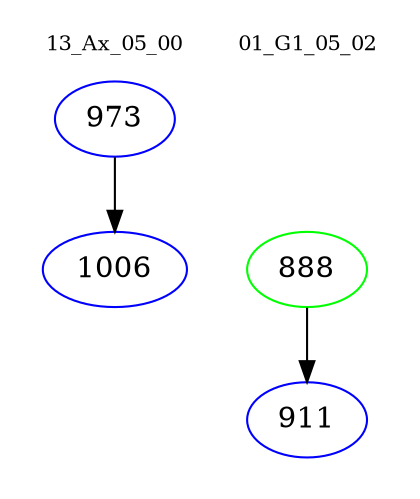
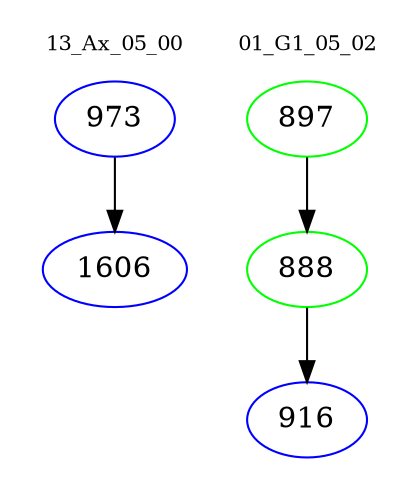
node "897": added
node "1006": label "1006" -> "1606"
node "911": label "911" -> "916"
